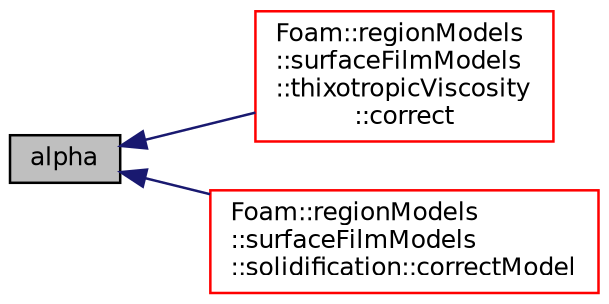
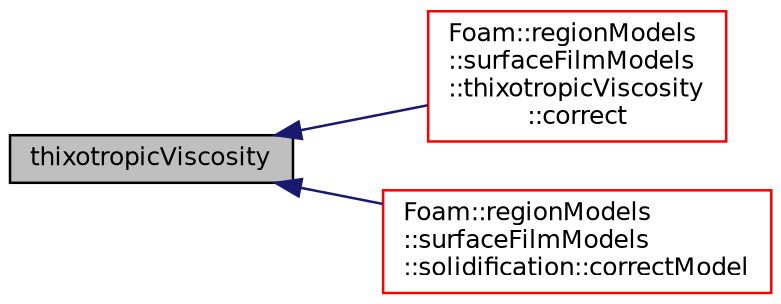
node "alpha": label "alpha" -> "thixotropicViscosity"
